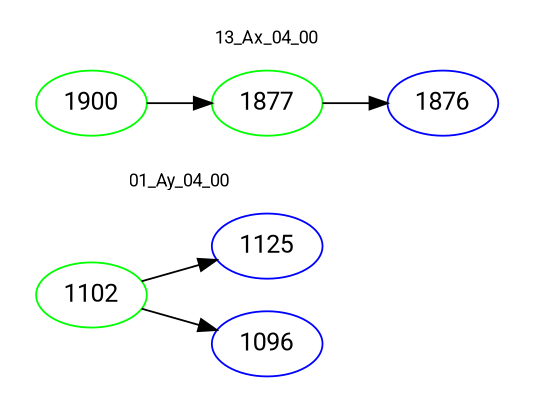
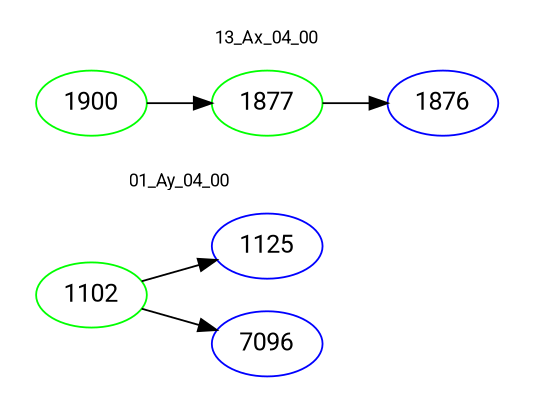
node "1096": label "1096" -> "7096"
